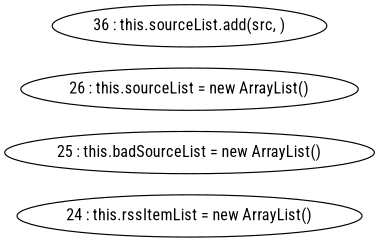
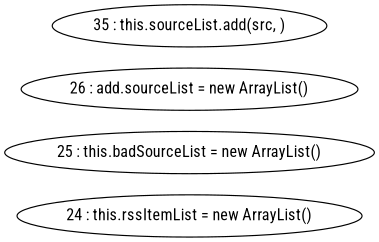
node "36 : this.sourceList.add(src, )": label "36 : this.sourceList.add(src, )" -> "35 : this.sourceList.add(src, )"
node "26 : this.sourceList = new ArrayList()": label "26 : this.sourceList = new ArrayList()" -> "26 : add.sourceList = new ArrayList()"
